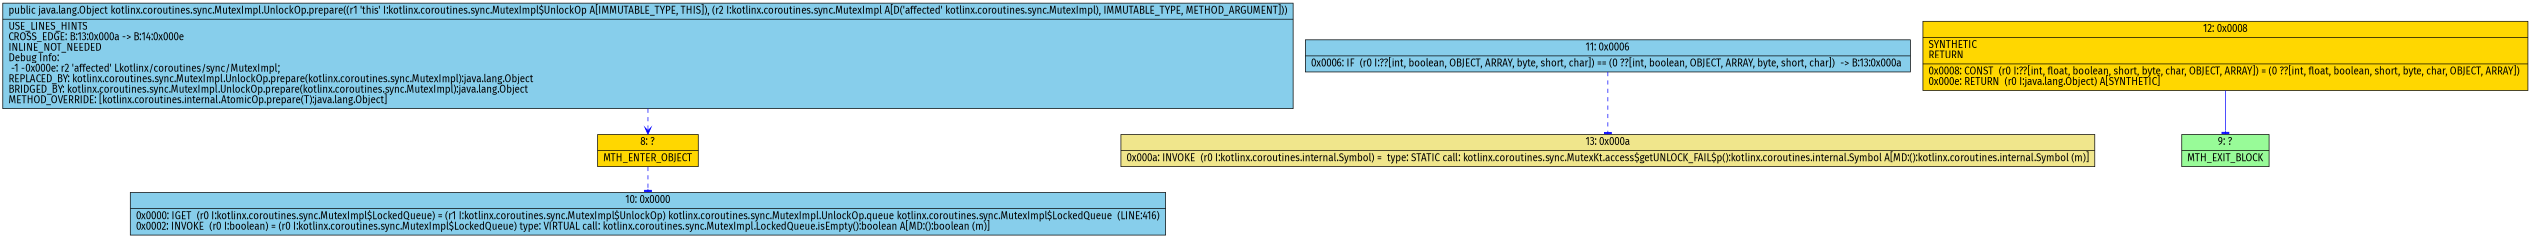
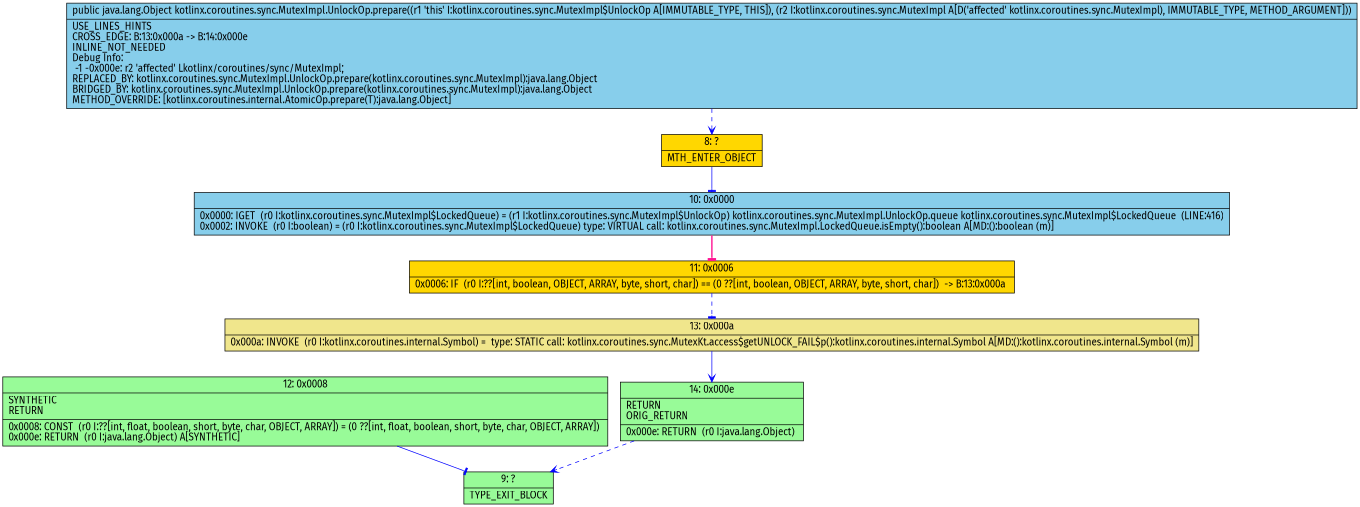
node "11: 0x0006": fillcolor skyblue -> gold
node "12: 0x0008": fillcolor gold -> palegreen
node "9: ?": text "MTH_EXIT_BLOCK" -> "TYPE_EXIT_BLOCK"
edge "8: ?" -> "10: 0x0000": style dashed -> solid
edge "10: 0x0000" -> "11: 0x0006": added
node "14: 0x000e": added
